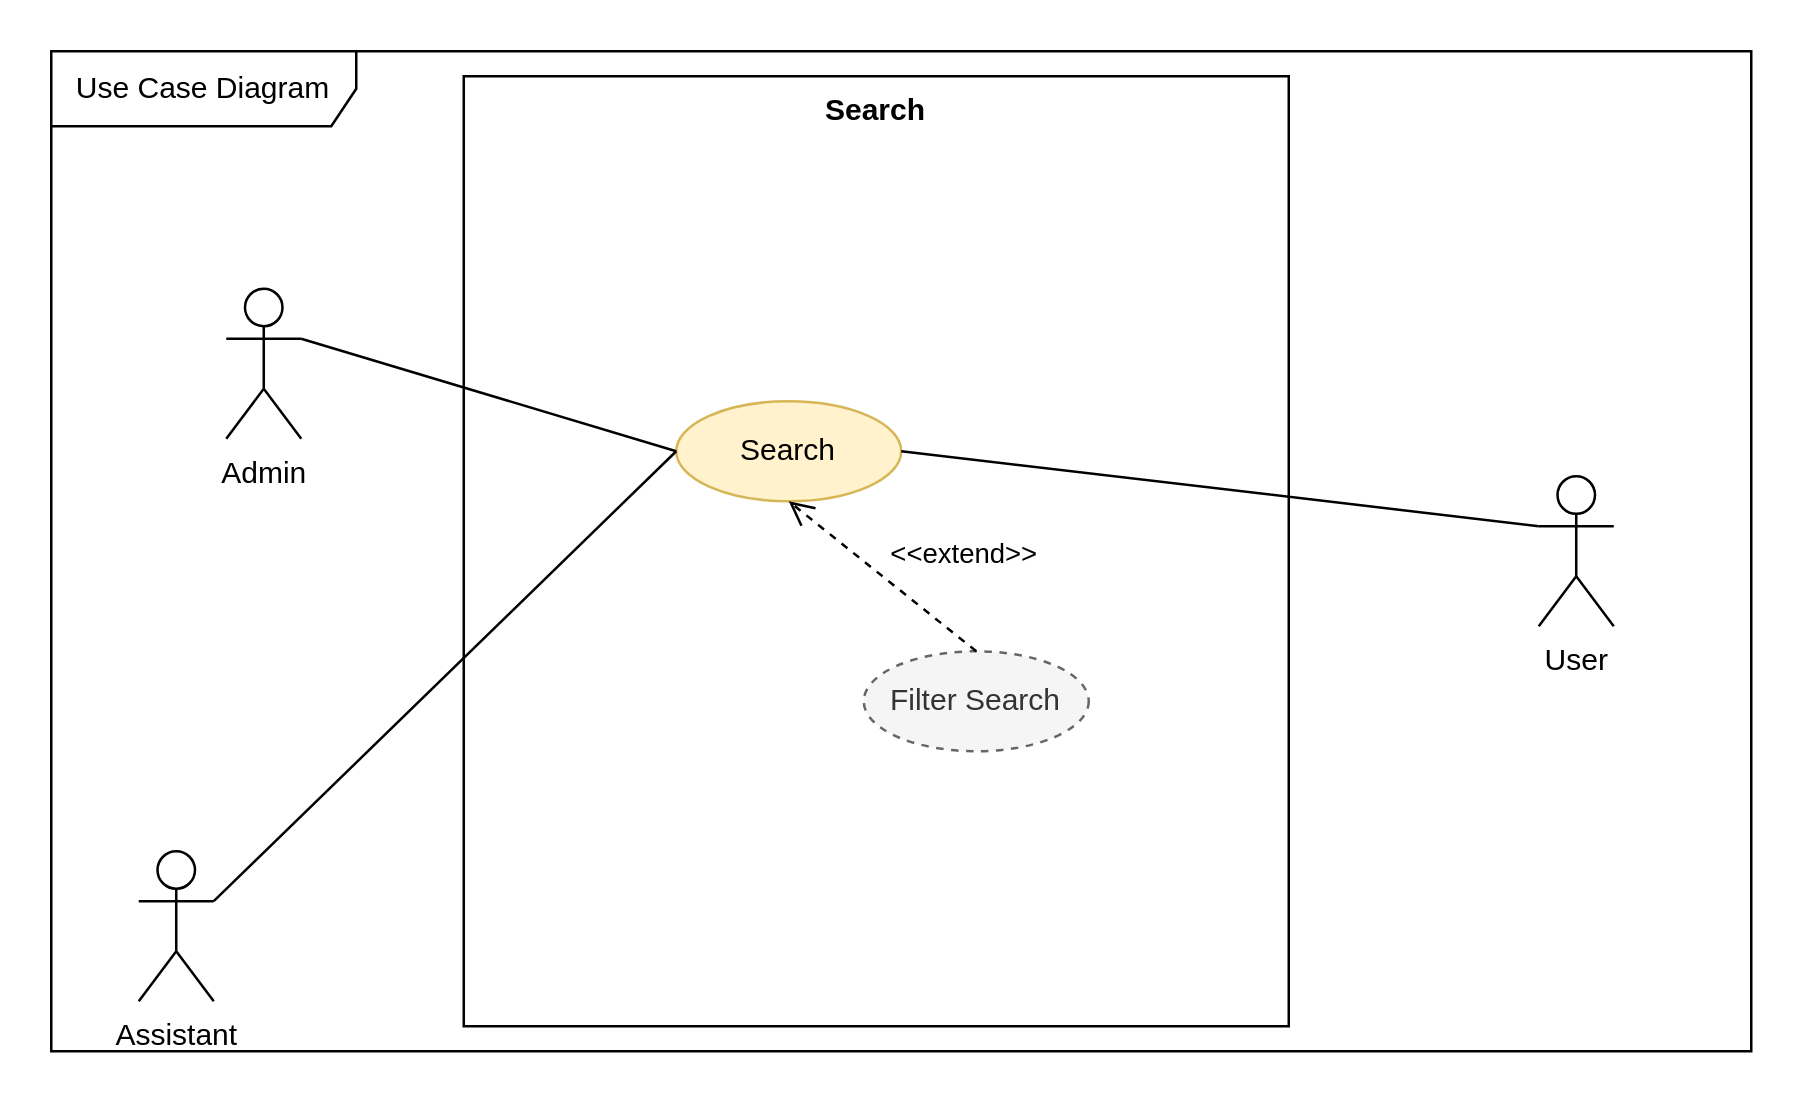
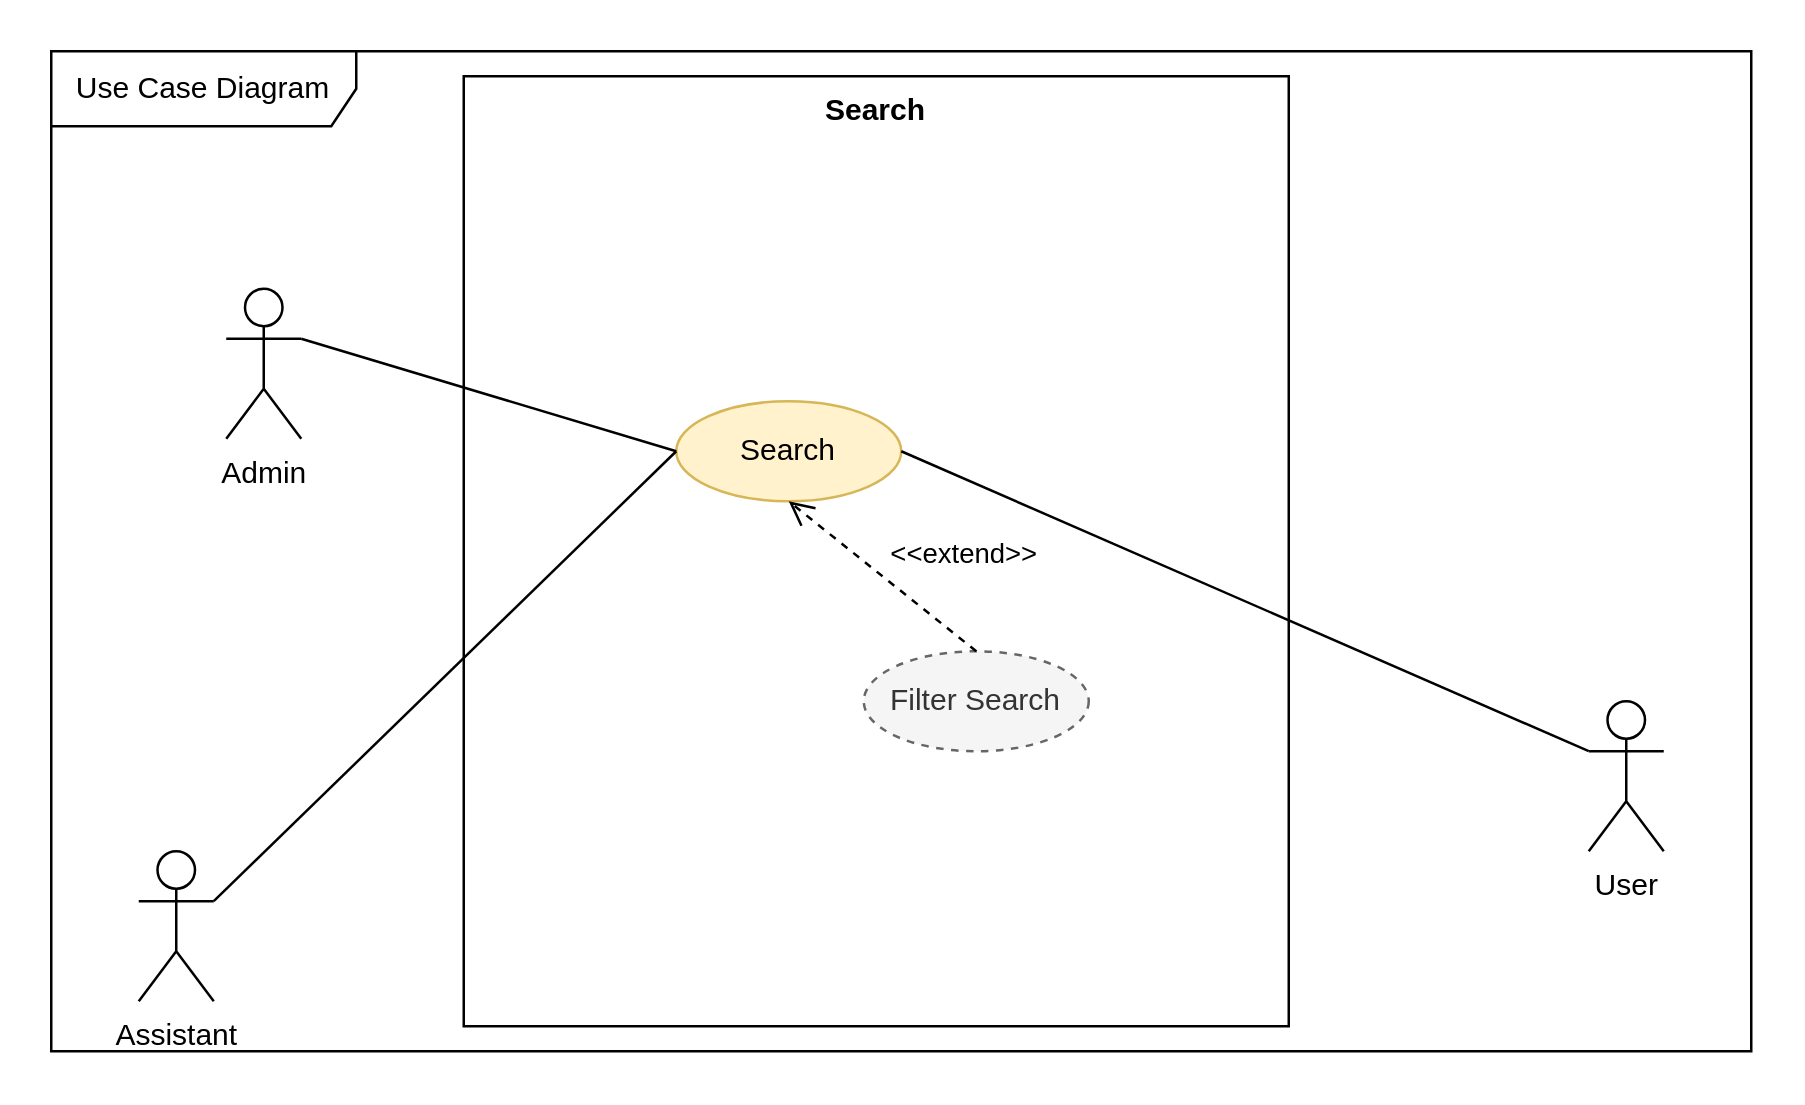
node "User": moved (1576, 551) -> (1626, 776)
